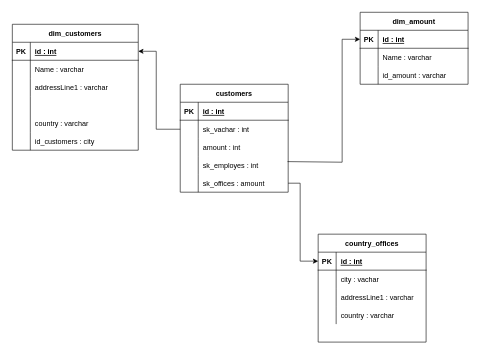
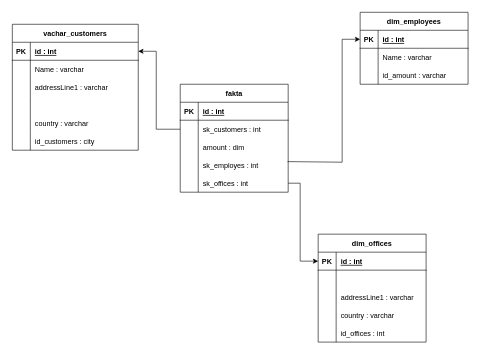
node "dim_amount": label "dim_amount" -> "dim_employees"
node "dim_customers": label "dim_customers" -> "vachar_customers"
node "customers": label "customers" -> "fakta"
node "sk_vachar : int": label "sk_vachar : int" -> "sk_customers : int"
node "amount : int": label "amount : int" -> "amount : dim"
node "sk_offices : amount": label "sk_offices : amount" -> "sk_offices : int"
node "country_offices": label "country_offices" -> "dim_offices"
node "city : vachar": removed
node "id_offices : int": added
